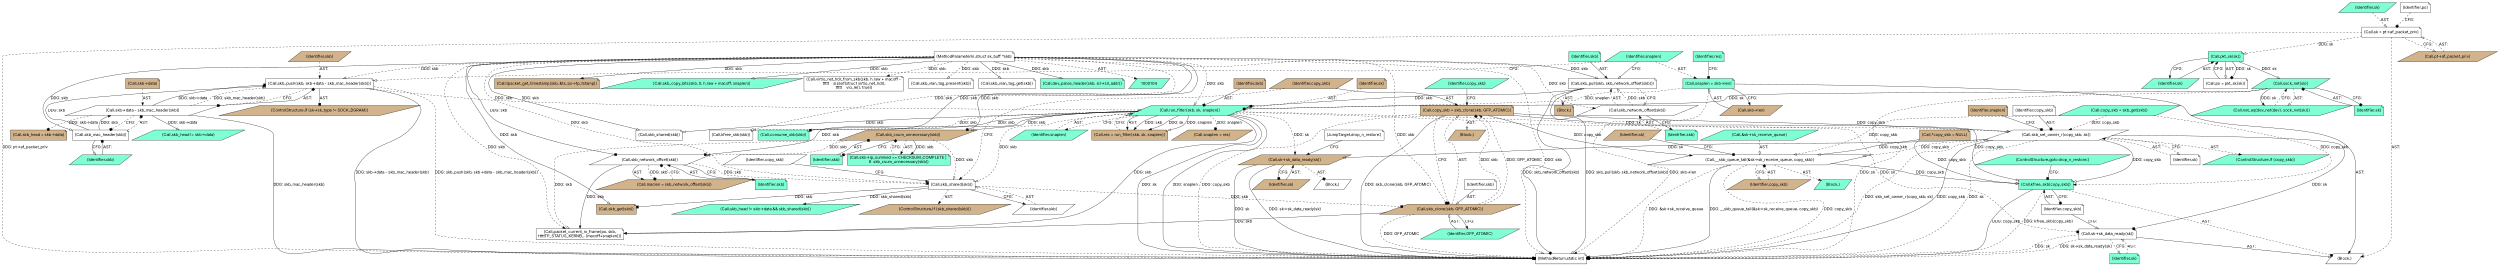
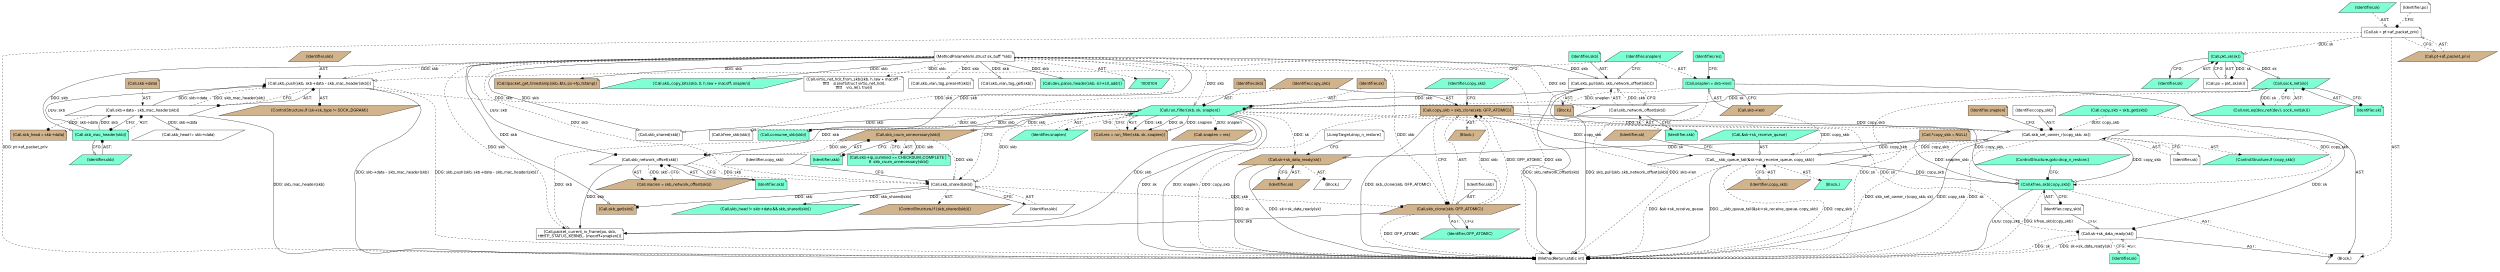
edge "(MethodParameterIn,struct sk_buff *skb)" -> "(Call,skb_csum_unnecessary(skb))": removed, label "DDG: skb"
edge "(Call,copy_skb = skb_get(skb))" -> "(Call,__skb_queue_tail(&sk->sk_receive_queue, copy_skb))": now "(Call,skb->len)" -> "(Call,__skb_queue_tail(&sk->sk_receive_queue, copy_skb))"
edge "(Call,skb->data - skb_mac_header(skb))" -> "(Call,skb_mac_header(skb))": style dashed -> solid
node "(Call,skb_mac_header(skb))": fillcolor white -> aquamarine
node "(Call,skb_head != skb->data)": fillcolor aquamarine -> white
edge "(Call,&sk->sk_receive_queue)" -> "(Call,__skb_queue_tail(&sk->sk_receive_queue, copy_skb))": style dashed -> solid
edge "(Call,*copy_skb = NULL)" -> "(Call,kfree_skb(copy_skb))": label "DDG: copy_skb" -> "DDG: snaplen_skb"
